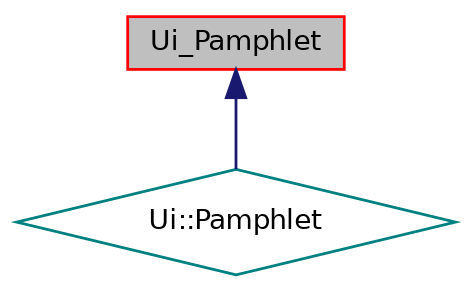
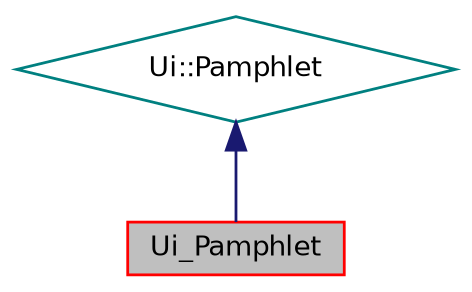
edge "Ui::Pamphlet" -> "Ui_Pamphlet": reversed
